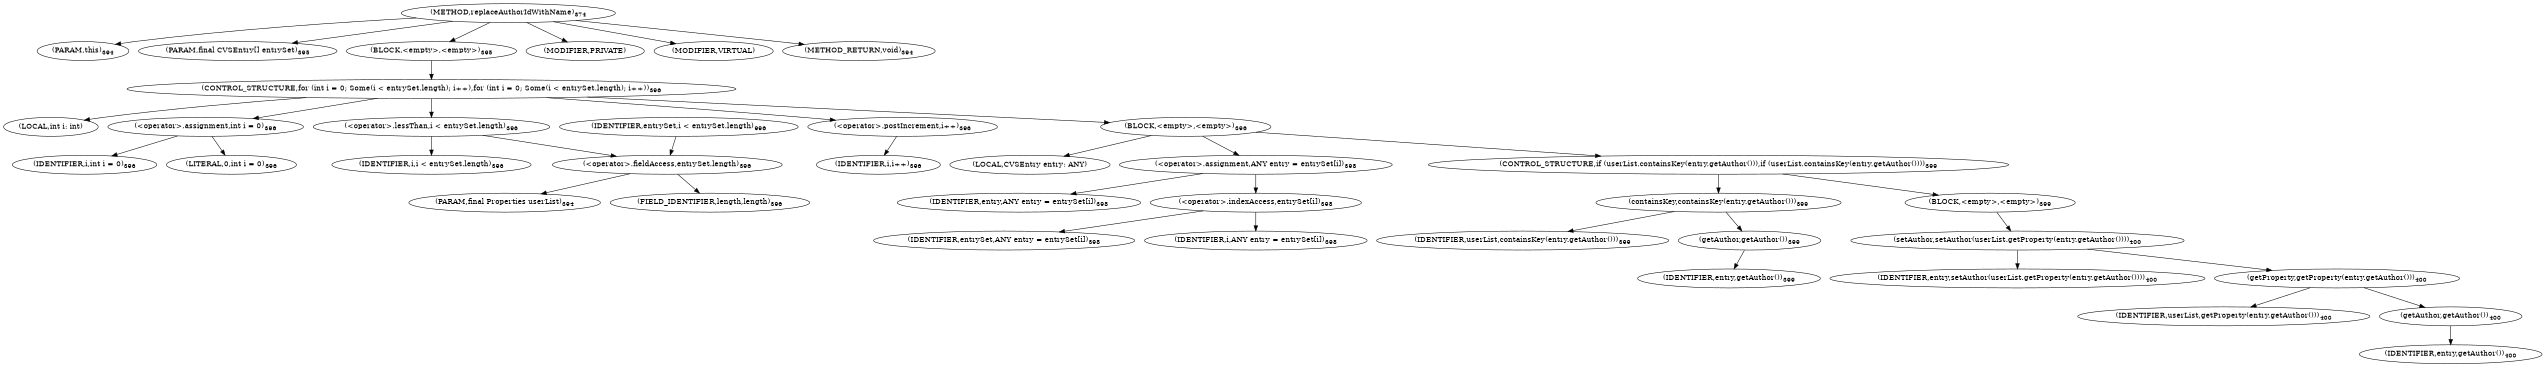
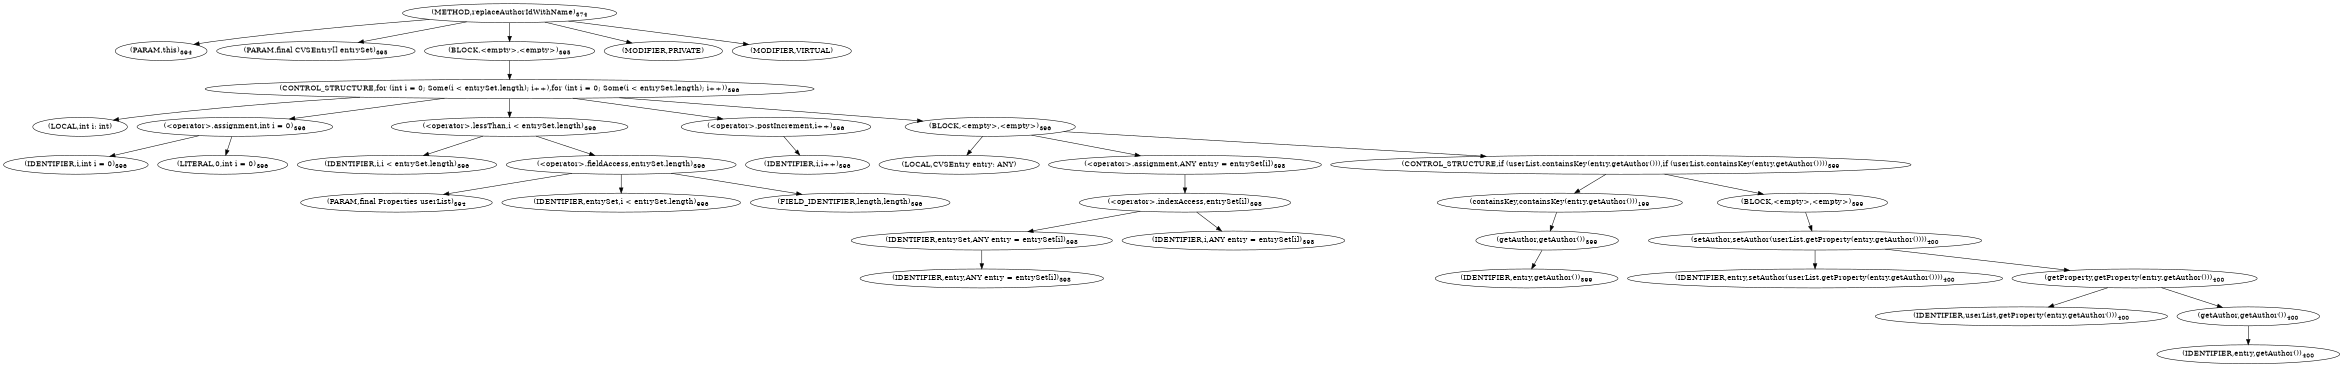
node "(METHOD_RETURN,void)": removed
edge "(IDENTIFIER,entrySet,i < entrySet.length)" -> "(<operator>.fieldAccess,entrySet.length)": reversed
edge "(<operator>.assignment,ANY entry = entrySet[i])" -> "(IDENTIFIER,entry,ANY entry = entrySet[i])": now "(IDENTIFIER,entrySet,ANY entry = entrySet[i])" -> "(IDENTIFIER,entry,ANY entry = entrySet[i])"
node "(containsKey,containsKey(entry.getAuthor()))": text "399" -> "199"
node "(IDENTIFIER,userList,containsKey(entry.getAuthor()))": removed
